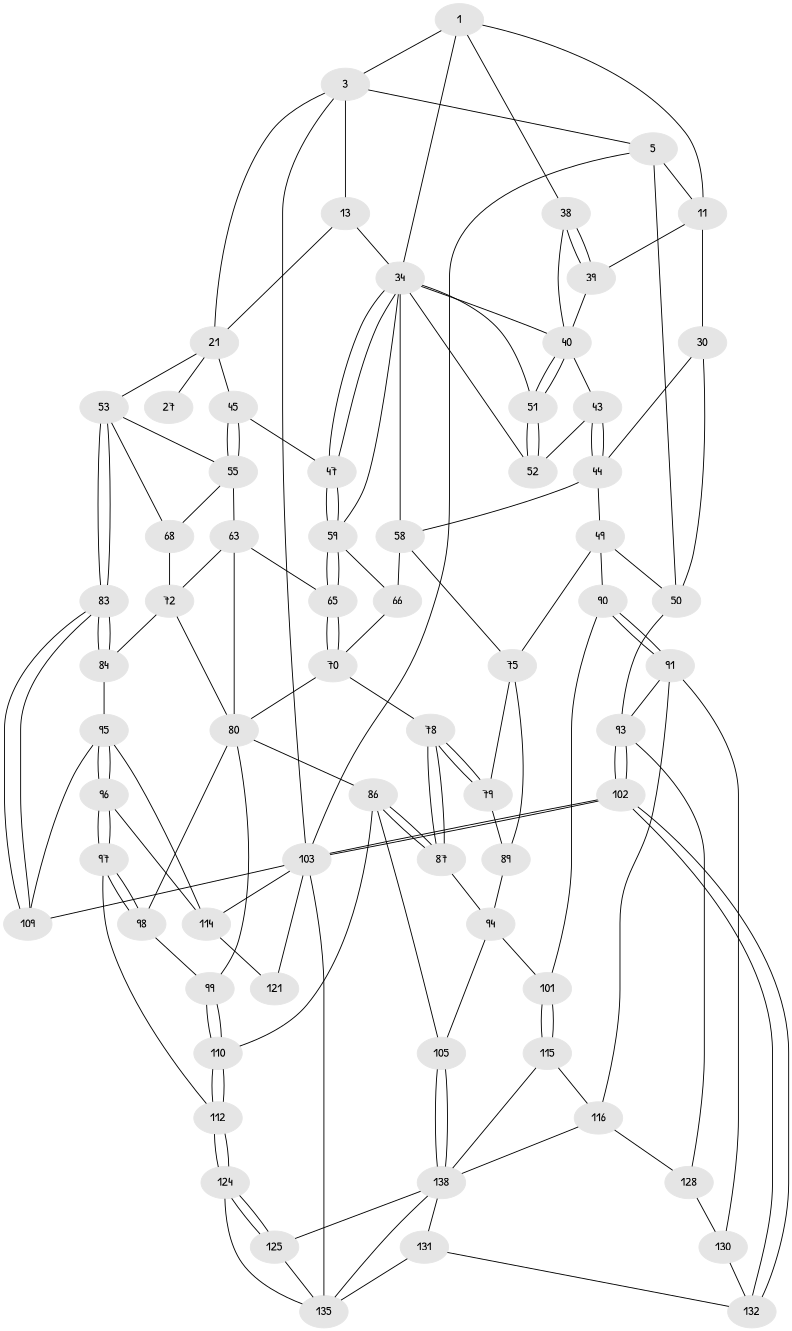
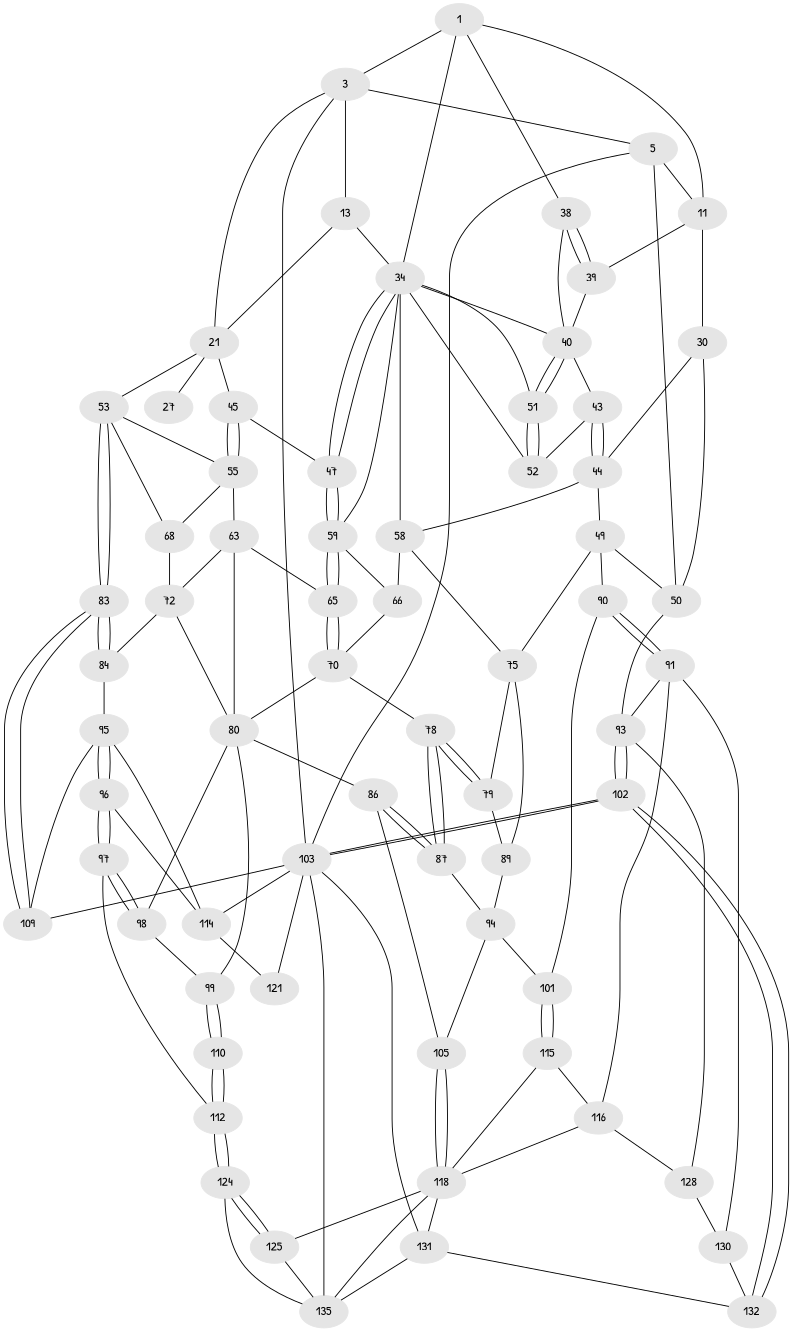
edge "86" -- "110": removed
edge "103" -- "131": added
node "138": label "138" -> "118"
